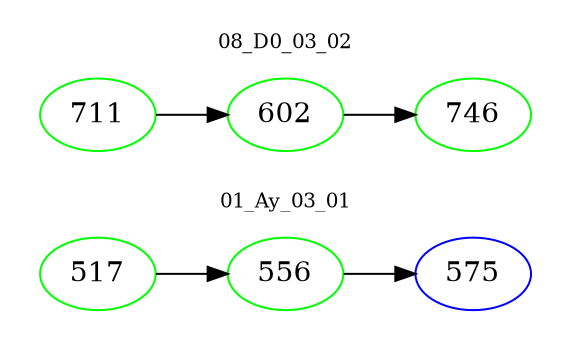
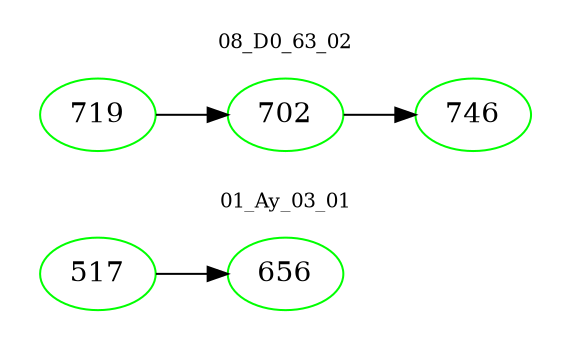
cluster "08_D0_03_02": label "08_D0_03_02" -> "08_D0_63_02"
node "711": label "711" -> "719"
node "602": label "602" -> "702"
node "556": label "556" -> "656"
node "575": removed
